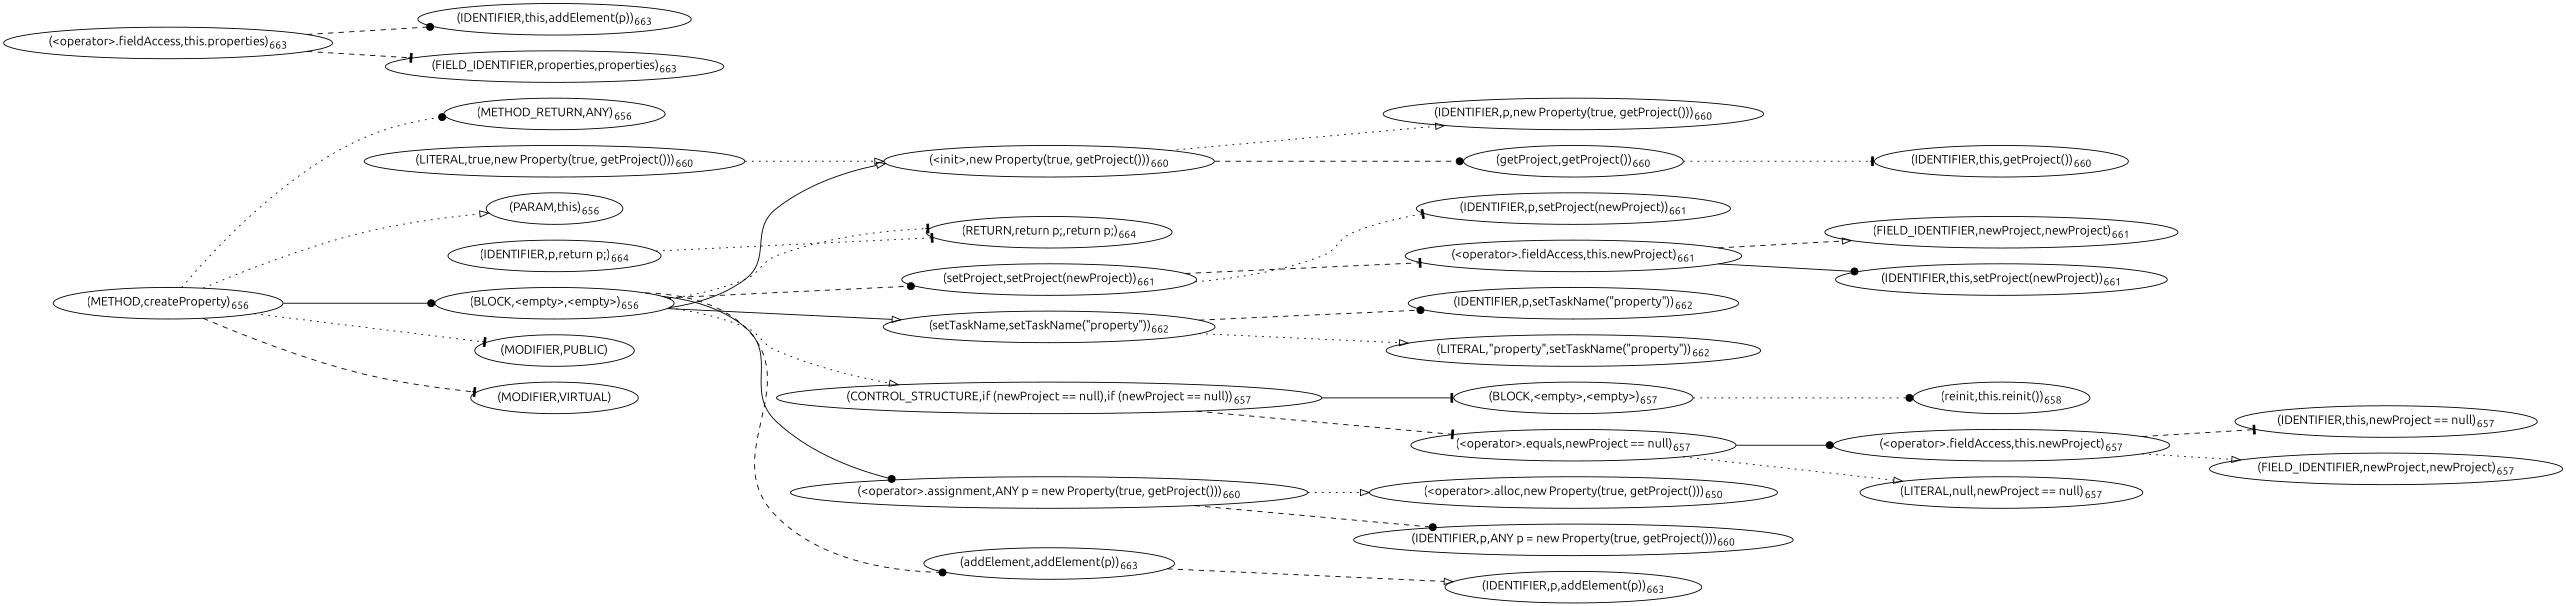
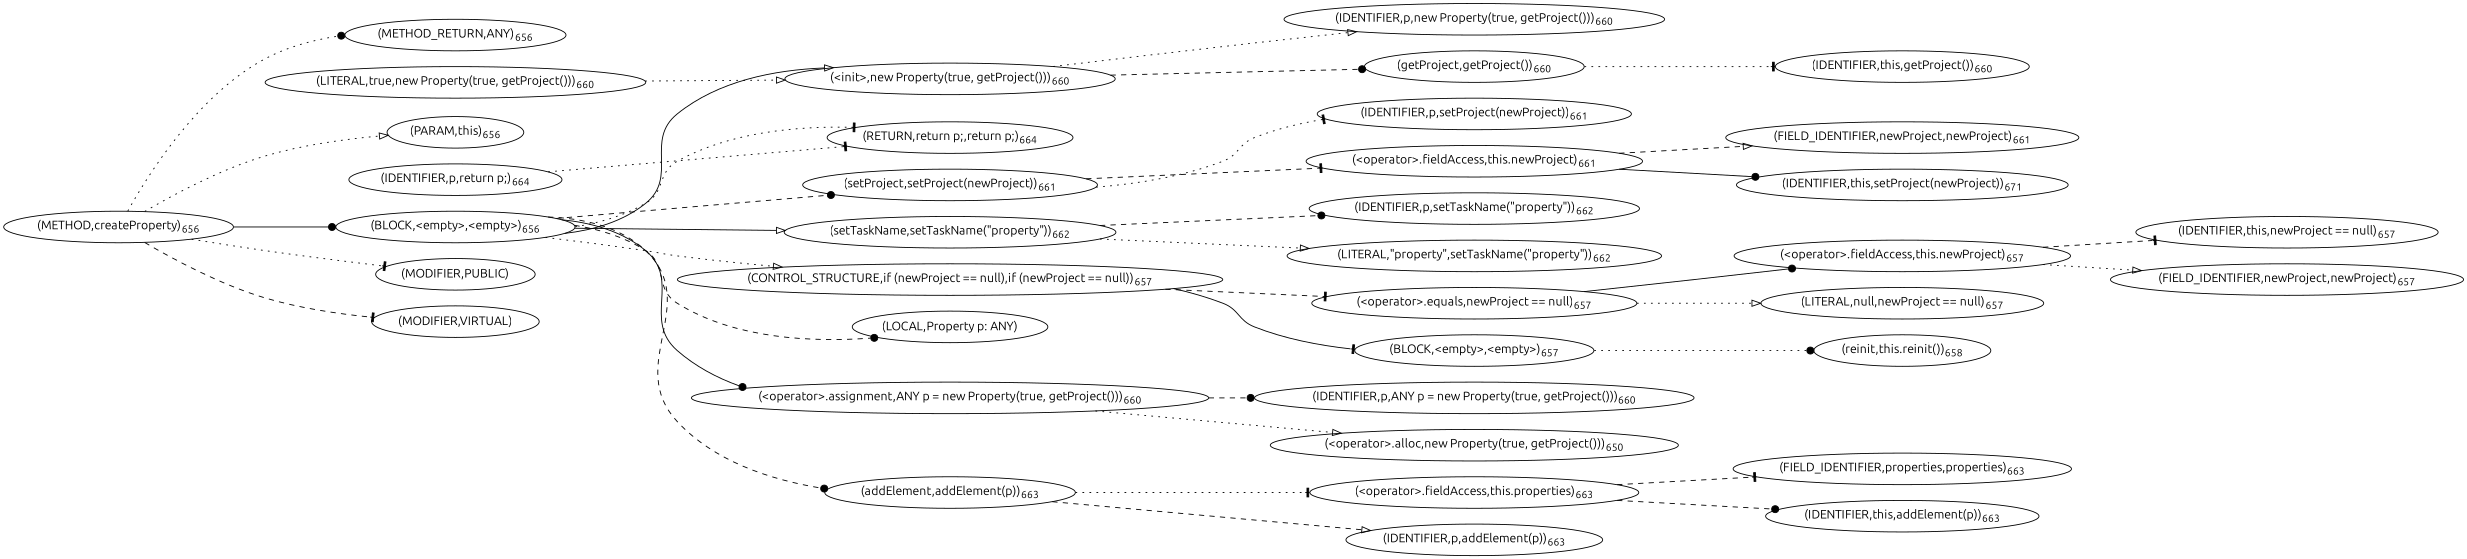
node "(IDENTIFIER,this,setProject(newProject))": text "661" -> "671"
node "(LOCAL,Property p: ANY)": added
edge "(addElement,addElement(p))" -> "(<operator>.fieldAccess,this.properties)": added
